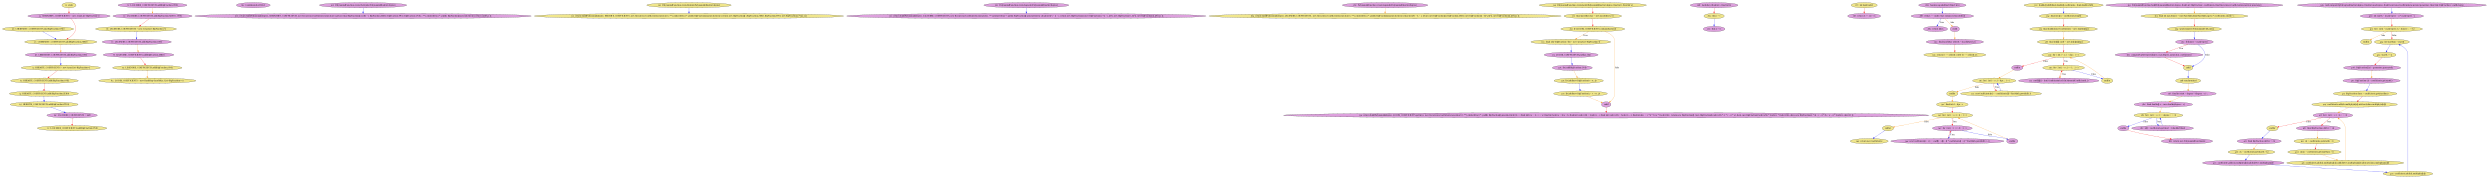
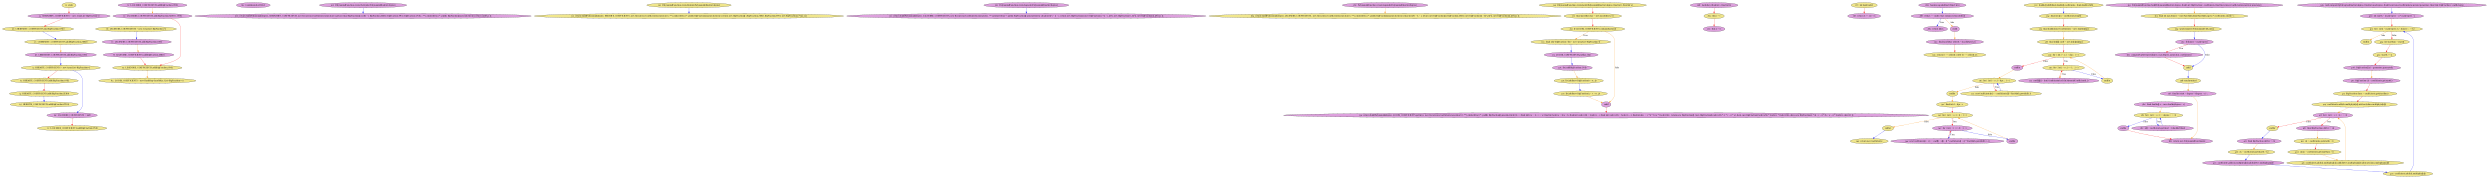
edge "72:  LAGUERRE_COEFFICIENTS.add(BigFraction.MINUS_ONE)" -> "76:  LEGENDRE_COEFFICIENTS = new ArrayList<BigFraction>()": now "72:  LAGUERRE_COEFFICIENTS.add(BigFraction.MINUS_ONE)" -> "79:  LEGENDRE_COEFFICIENTS.add(BigFraction.ONE)"
edge "269:  this.v = v" -> "270:  this.w = w": color blue -> red
edge "55:  CHEBYSHEV_COEFFICIENTS = new ArrayList<BigFraction>()" -> "57:  CHEBYSHEV_COEFFICIENTS.add(BigFraction.ZERO)": now "55:  CHEBYSHEV_COEFFICIENTS = new ArrayList<BigFraction>()" -> "56:  CHEBYSHEV_COEFFICIENTS.size(BigFraction.ONE)"
edge "404:  int startKm1 = startK" -> "405:  startK += k": color blue -> red
edge "410:  BigFraction ck = coefficients.get(startK)" -> "411:  BigFraction ckm1 = coefficients.get(startKm1)": color blue -> red
edge "378:  final int start = degree * (degree + 1) / 2" -> "380:  final double[] a = new double[degree + 1]": now "378:  final int start = degree * (degree + 1) / 2" -> "386:  return new PolynomialFunction(a);"
edge "430:  coefficients.add(ck.multiply(ai[1]))" -> "404:  int startKm1 = startK": now "430:  coefficients.add(ck.multiply(ai[1]))" -> "401:  for (  int k = maxDegree ; k < degree ;   ++k)"
edge "65:  HERMITE_COEFFICIENTS.add(BigFraction.TWO)" -> "69:  LAGUERRE_COEFFICIENTS = null": now "62:  HERMITE_COEFFICIENTS = new ArrayList<BigFraction>()" -> "69:  LAGUERRE_COEFFICIENTS = null"
